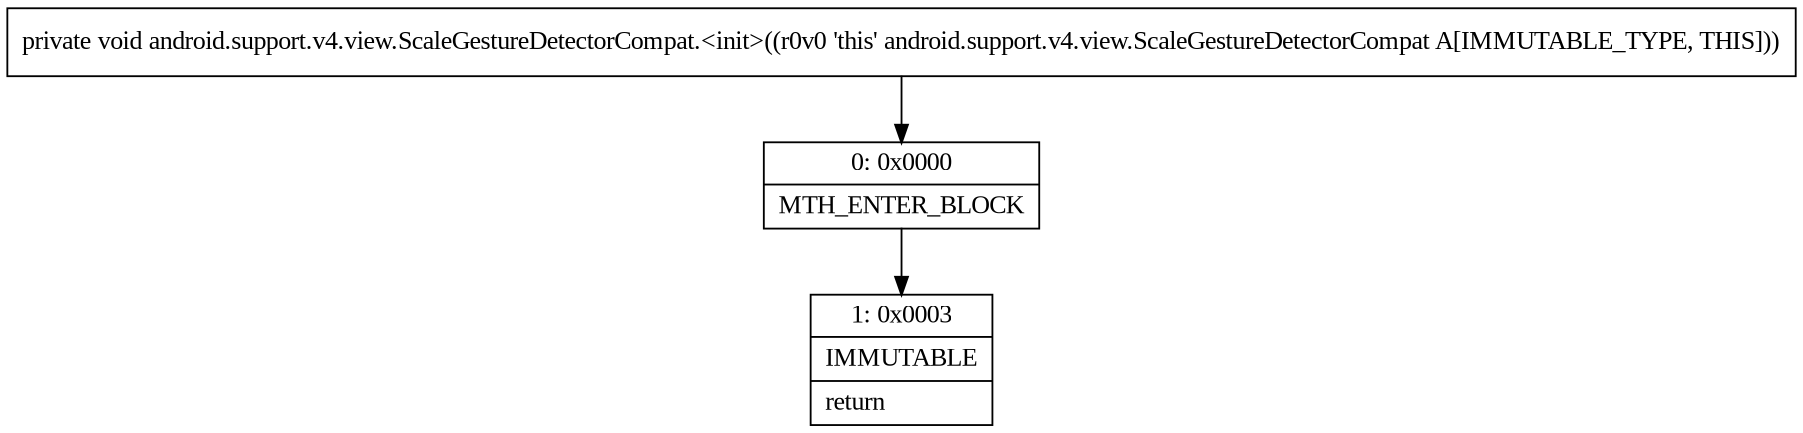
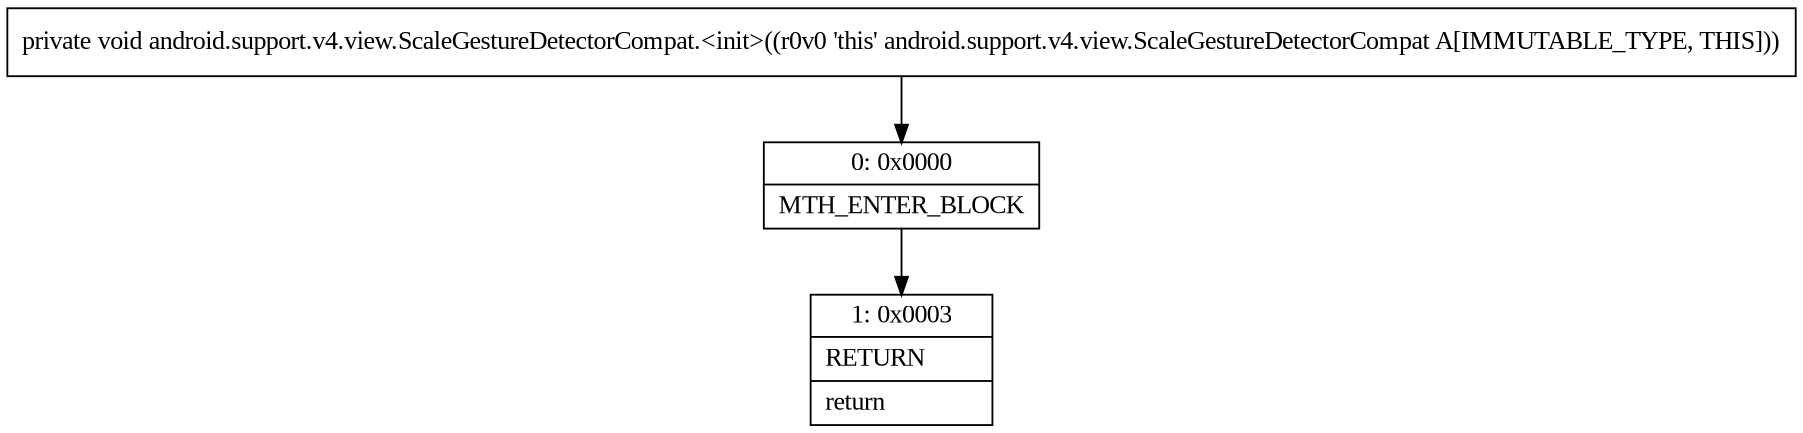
node "1: 0x0003": text "IMMUTABLE" -> "RETURN"
